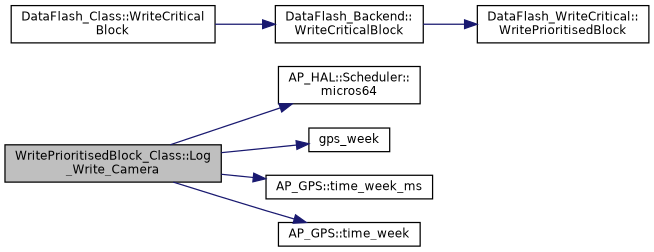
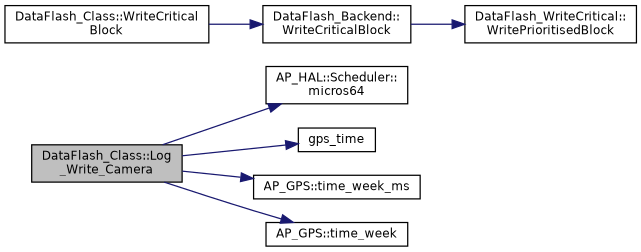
node "gps_week": label "gps_week" -> "gps_time"
node "WritePrioritisedBlock_Class::Log _Write_Camera": label "WritePrioritisedBlock_Class::Log _Write_Camera" -> "DataFlash_Class::Log _Write_Camera"
